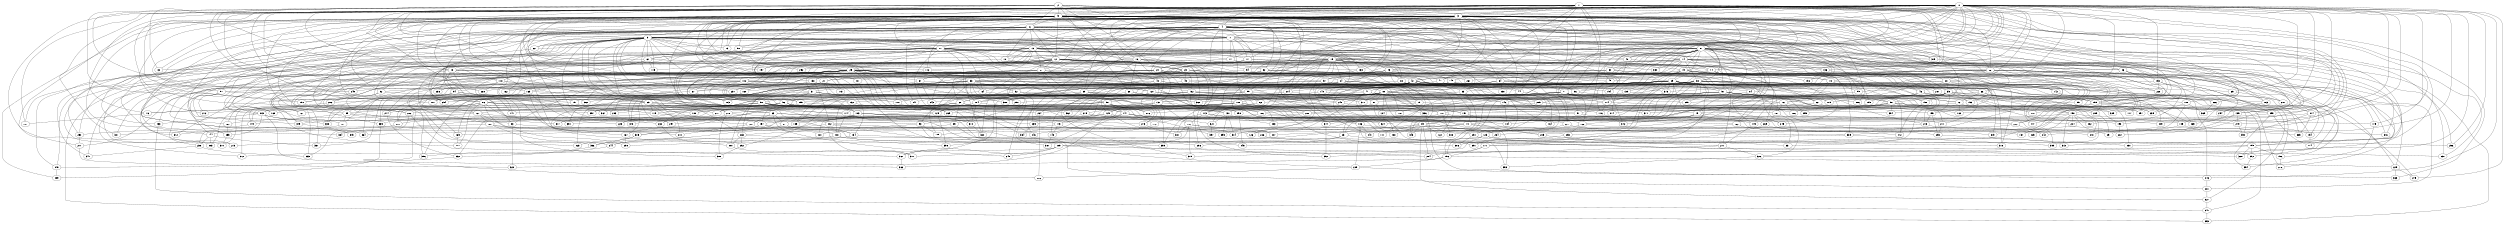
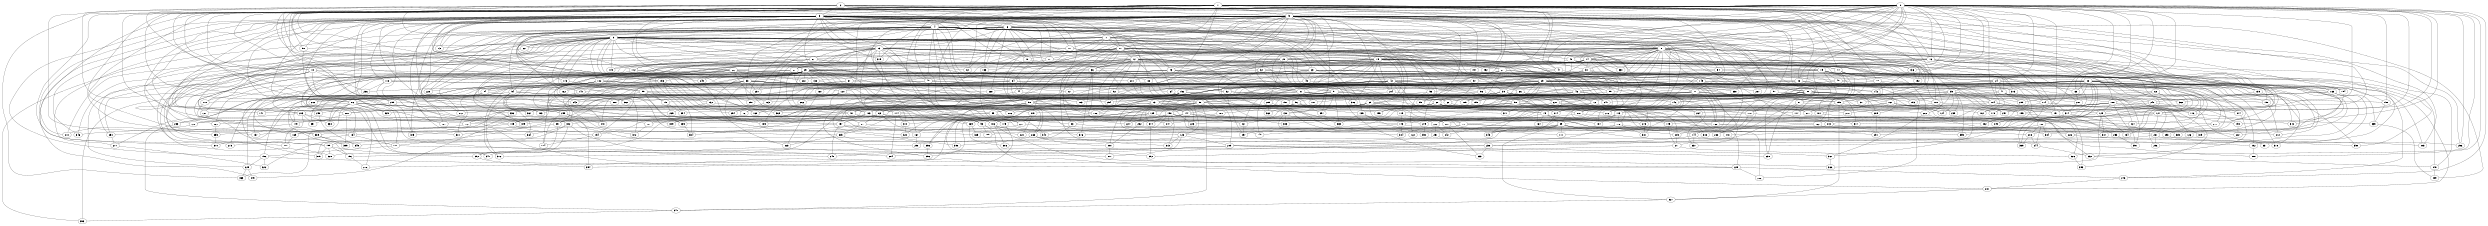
edge "25" -- "59": now "173" -- "59"
node "297": removed
node "387": removed
